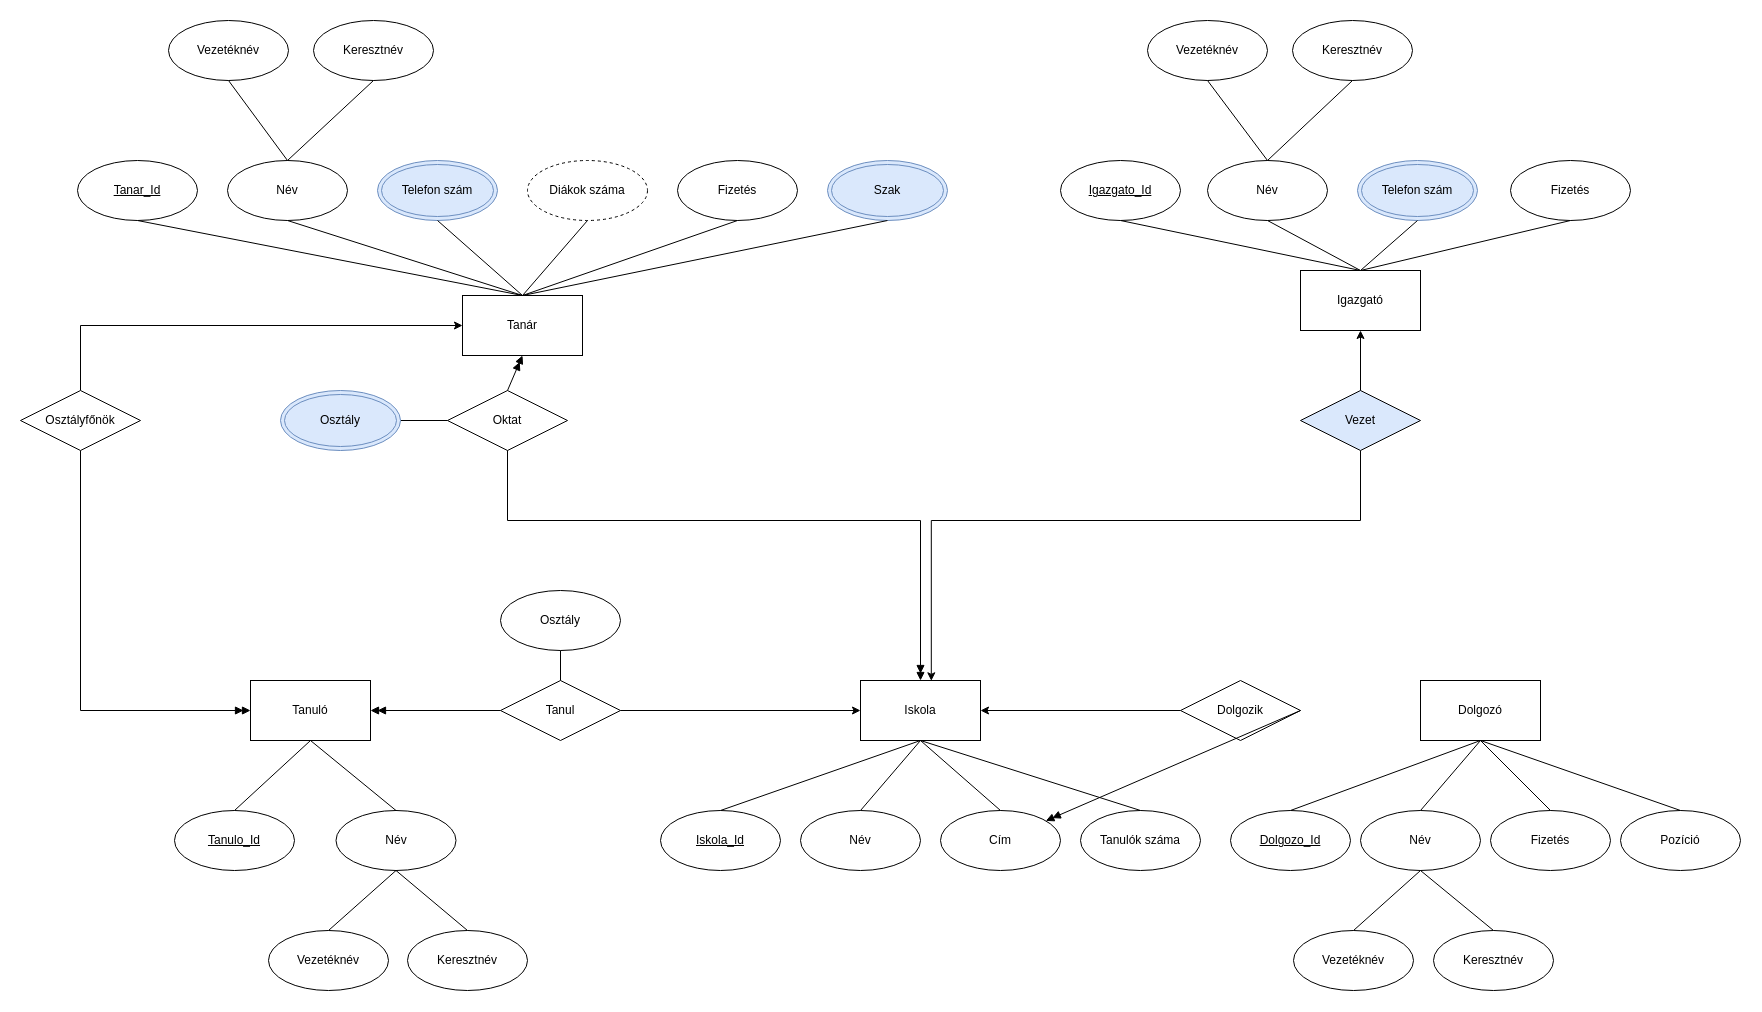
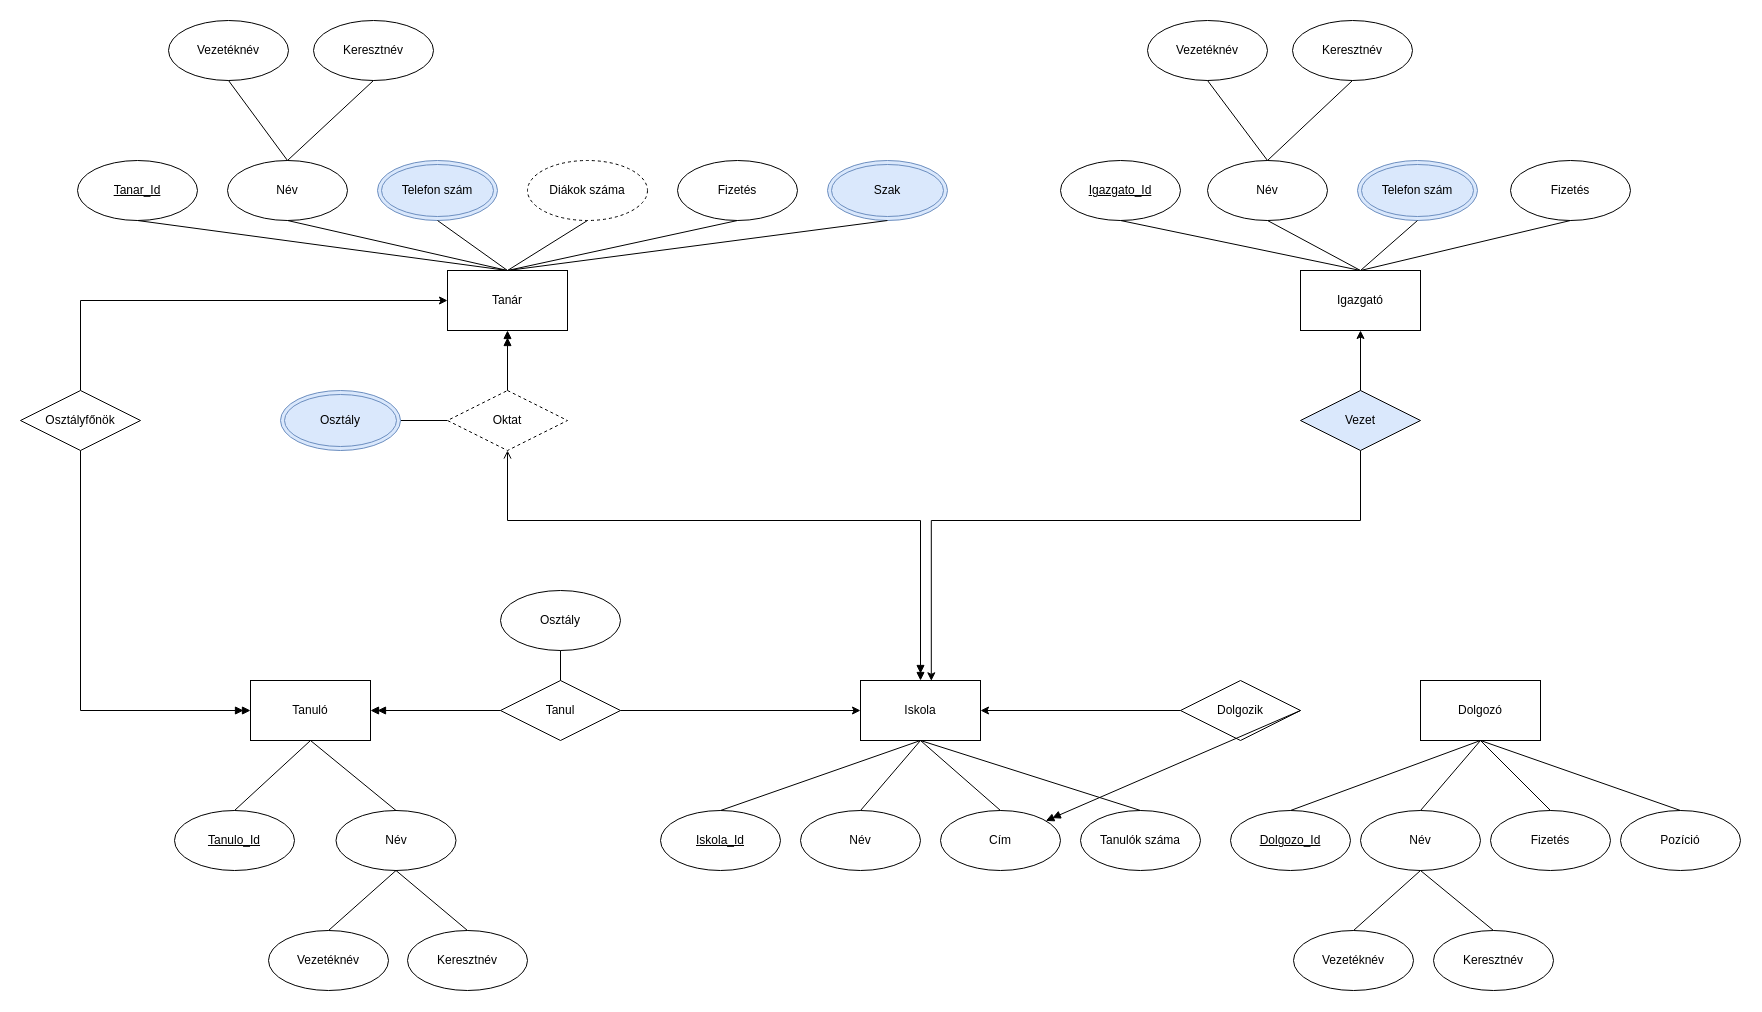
node "Tanár": moved (523, 326) -> (508, 301)
node "Oktat": style solid -> dashed
edge "Oktat" -> "Iskola": arrowhead none -> open
